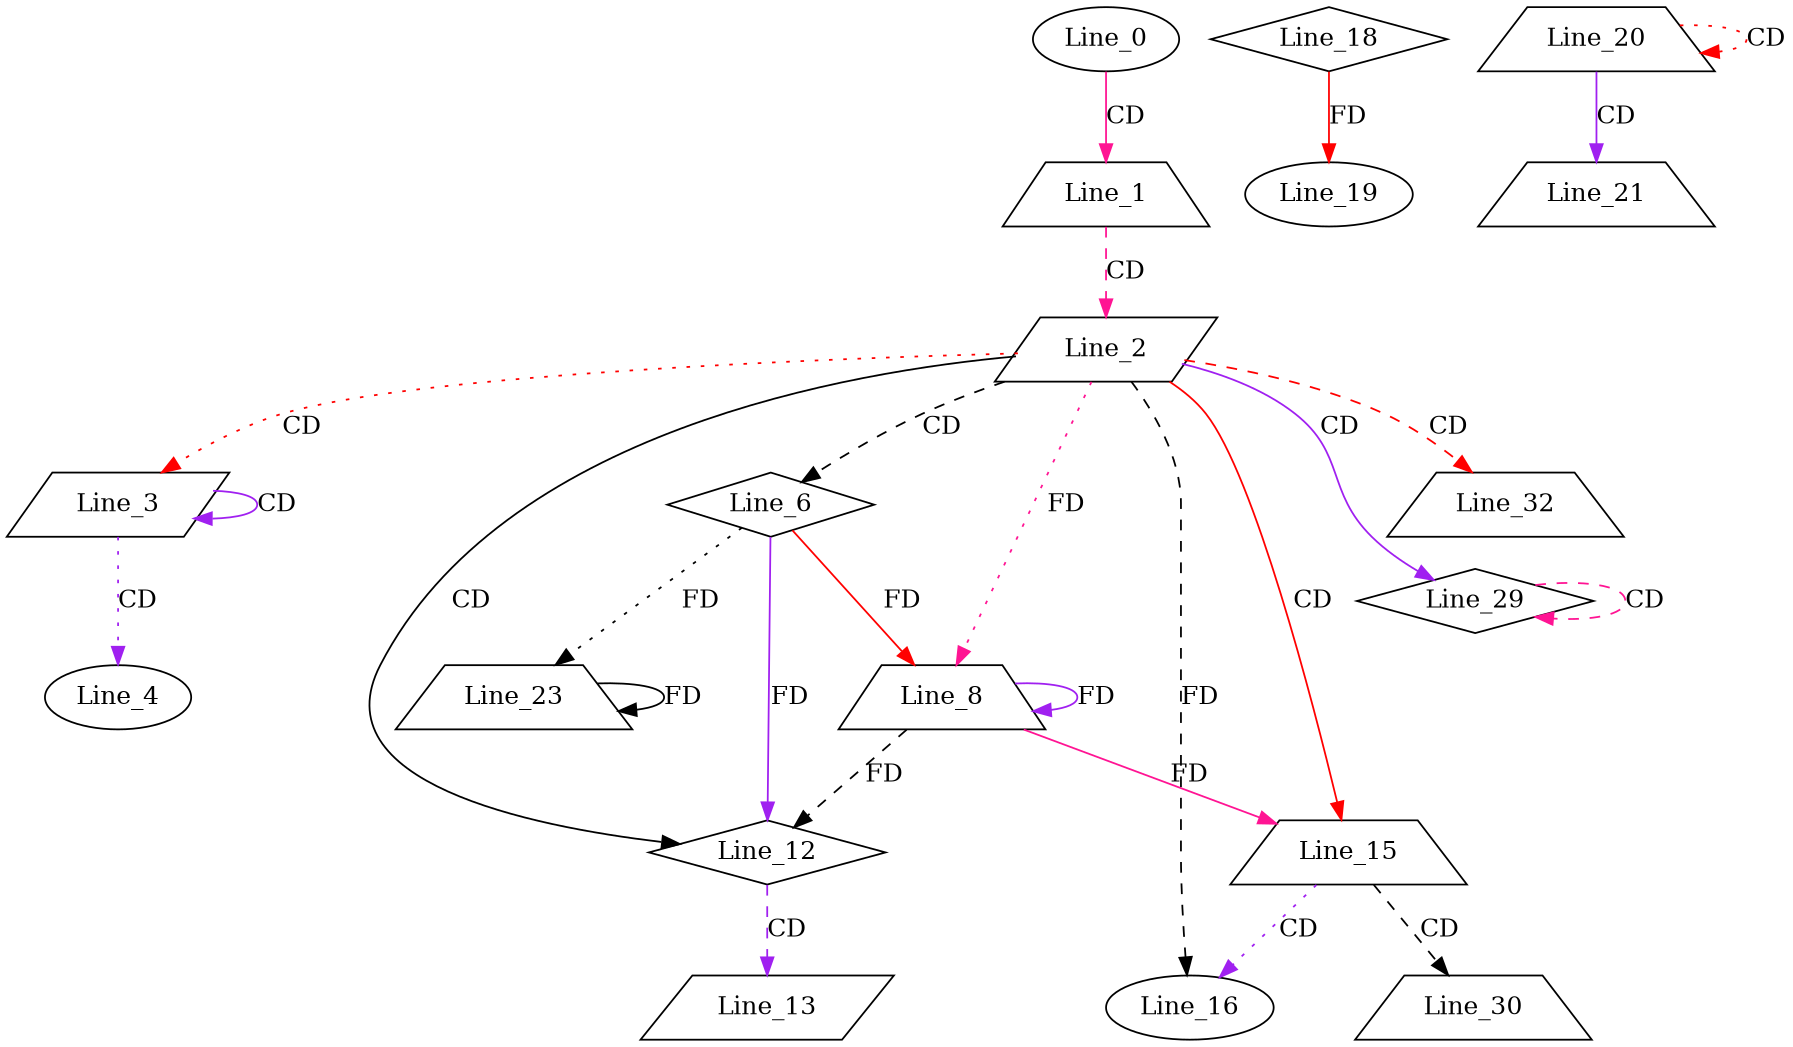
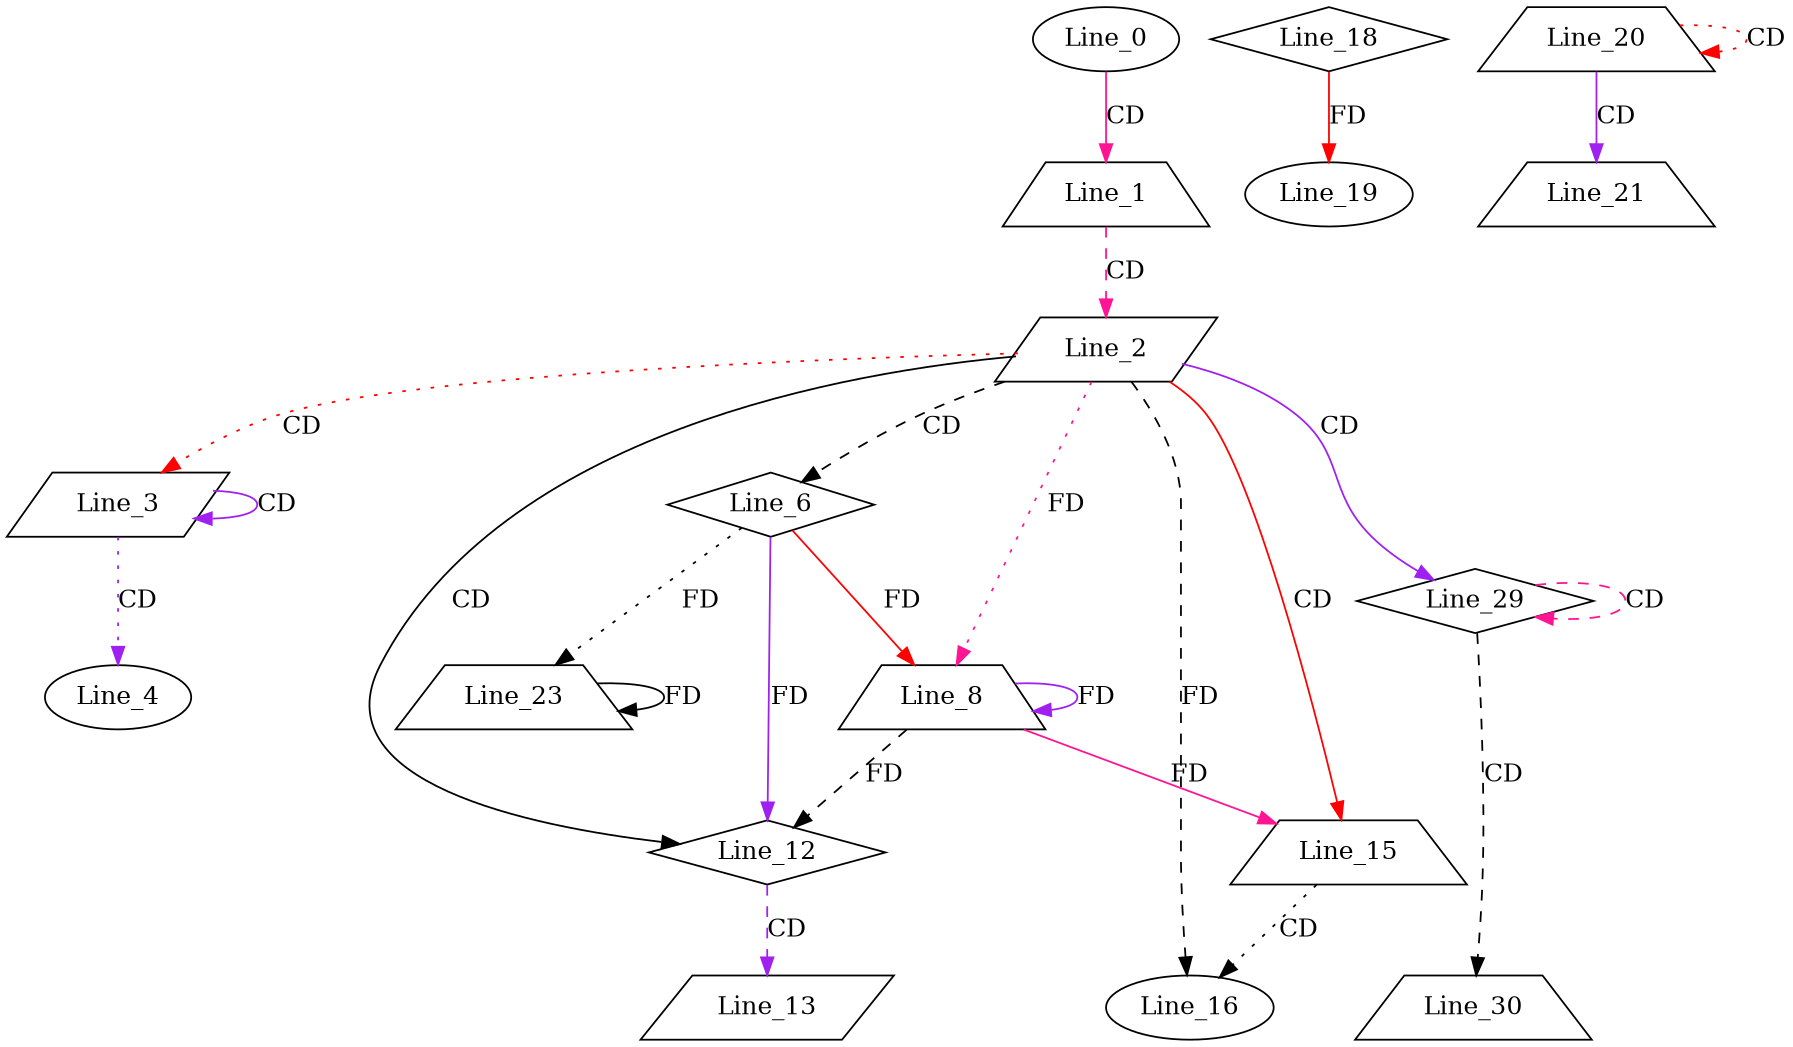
node "Line_32": removed
edge "Line_15" -> "Line_30": now "Line_29" -> "Line_30"
edge "Line_15" -> "Line_16": color purple -> black
